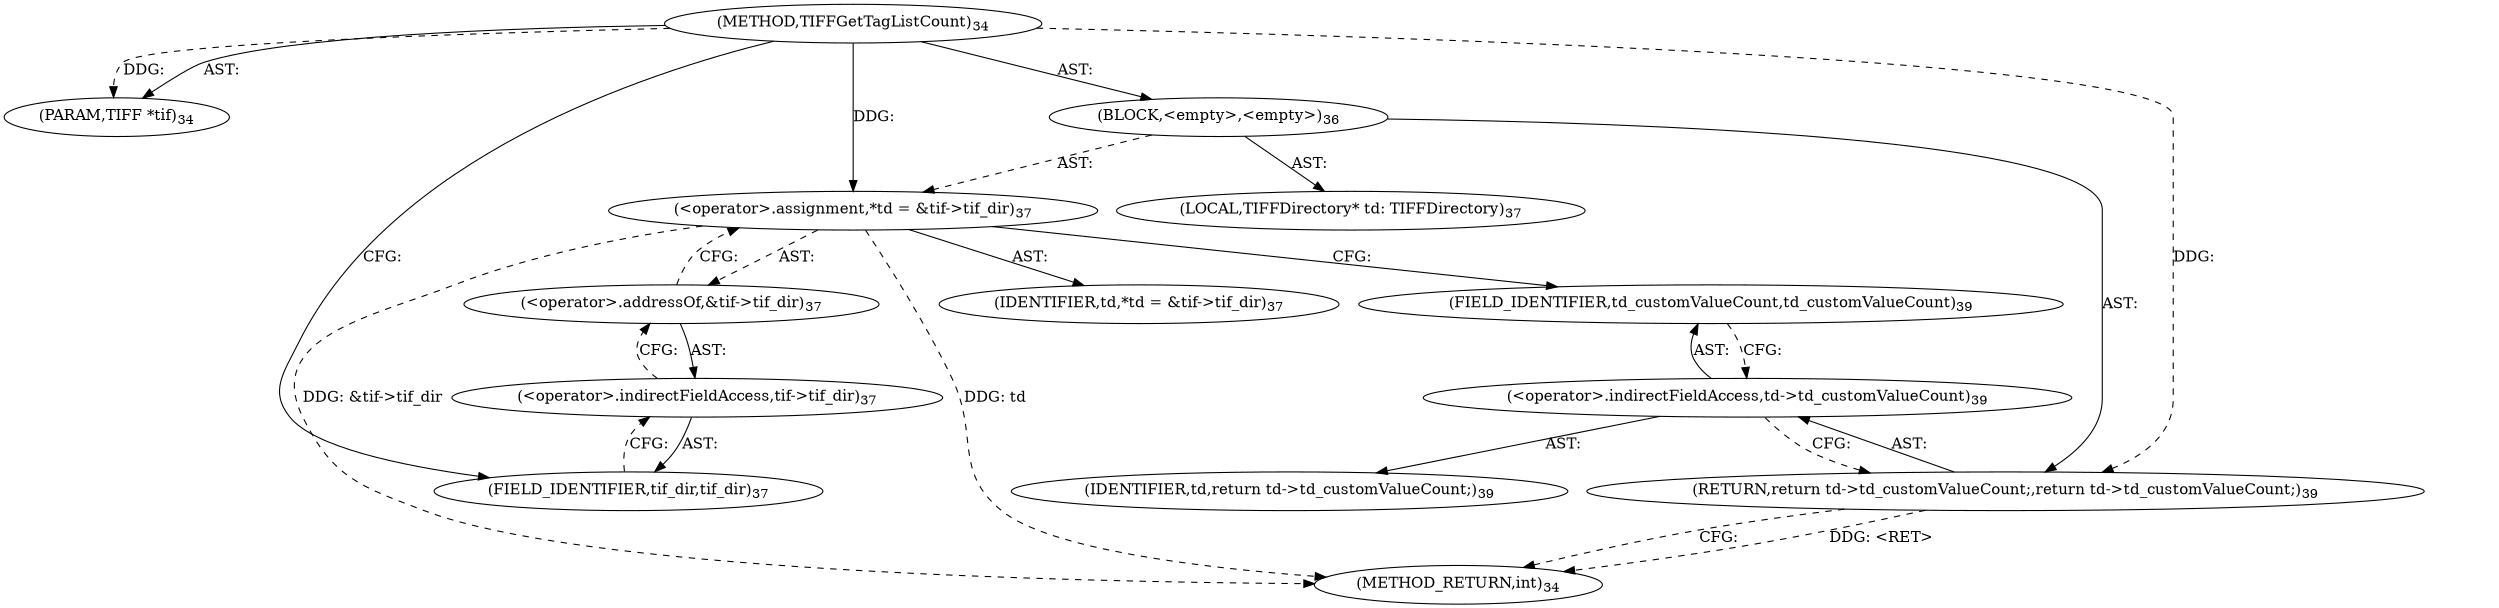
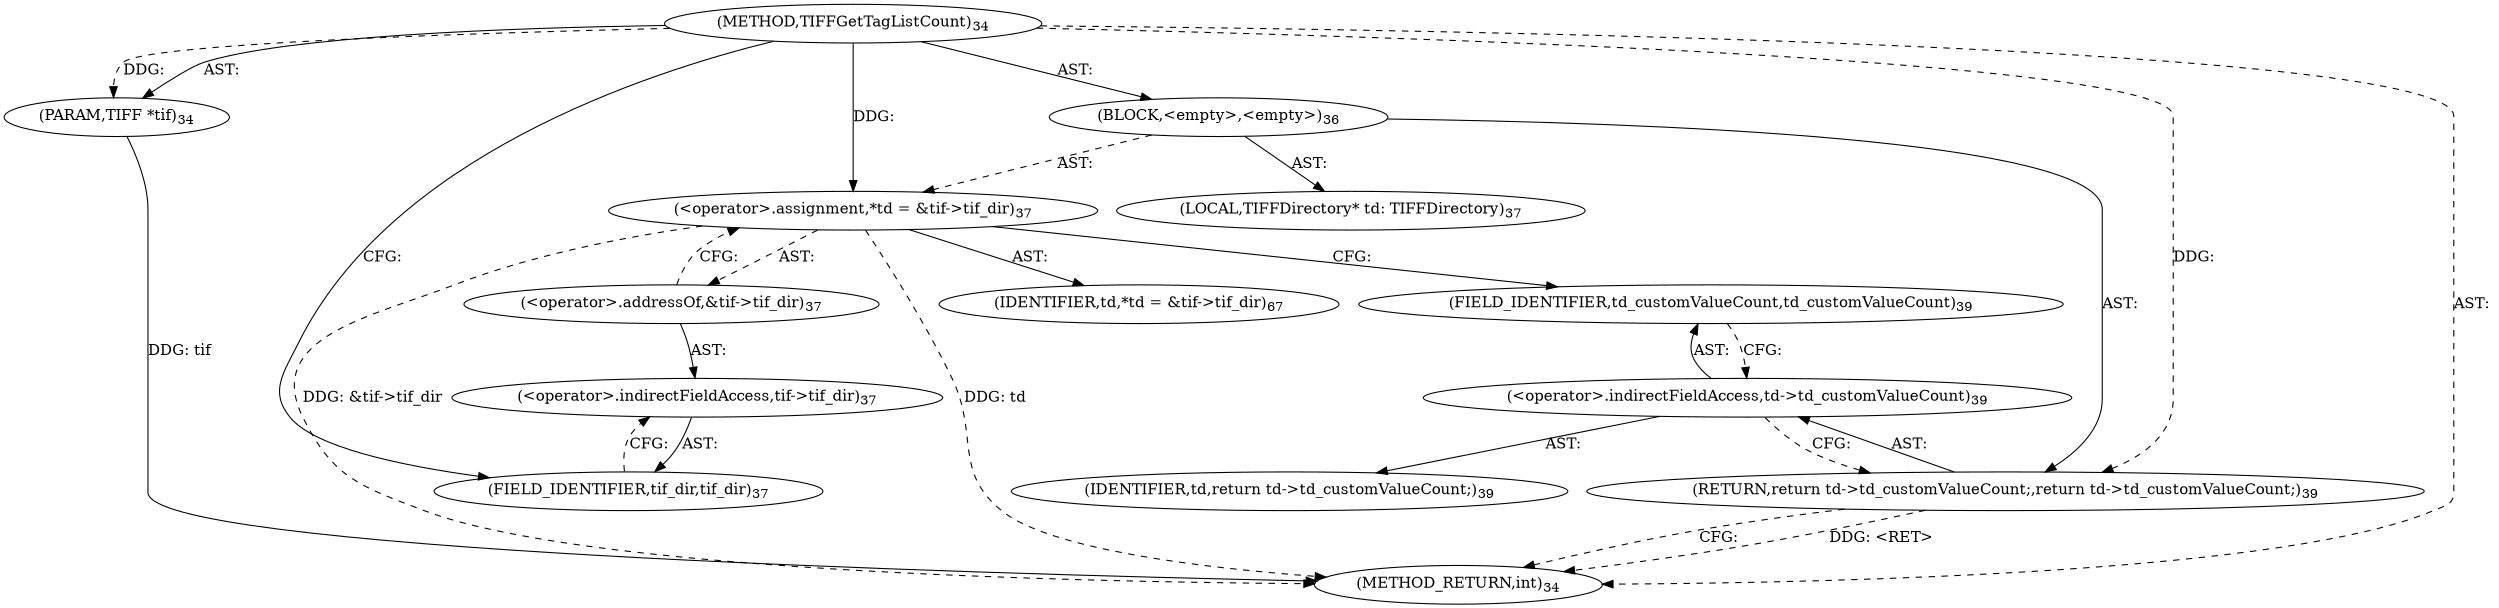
edge "(METHOD,TIFFGetTagListCount)" -> "(METHOD_RETURN,int)": added, label "AST:"
node "(IDENTIFIER,td,*td = &tif->tif_dir)": text "37" -> "67"
edge "(<operator>.indirectFieldAccess,tif->tif_dir)" -> "(<operator>.addressOf,&tif->tif_dir)": removed, label "CFG:"
edge "(PARAM,TIFF *tif)" -> "(METHOD_RETURN,int)": added, label "DDG: tif"
